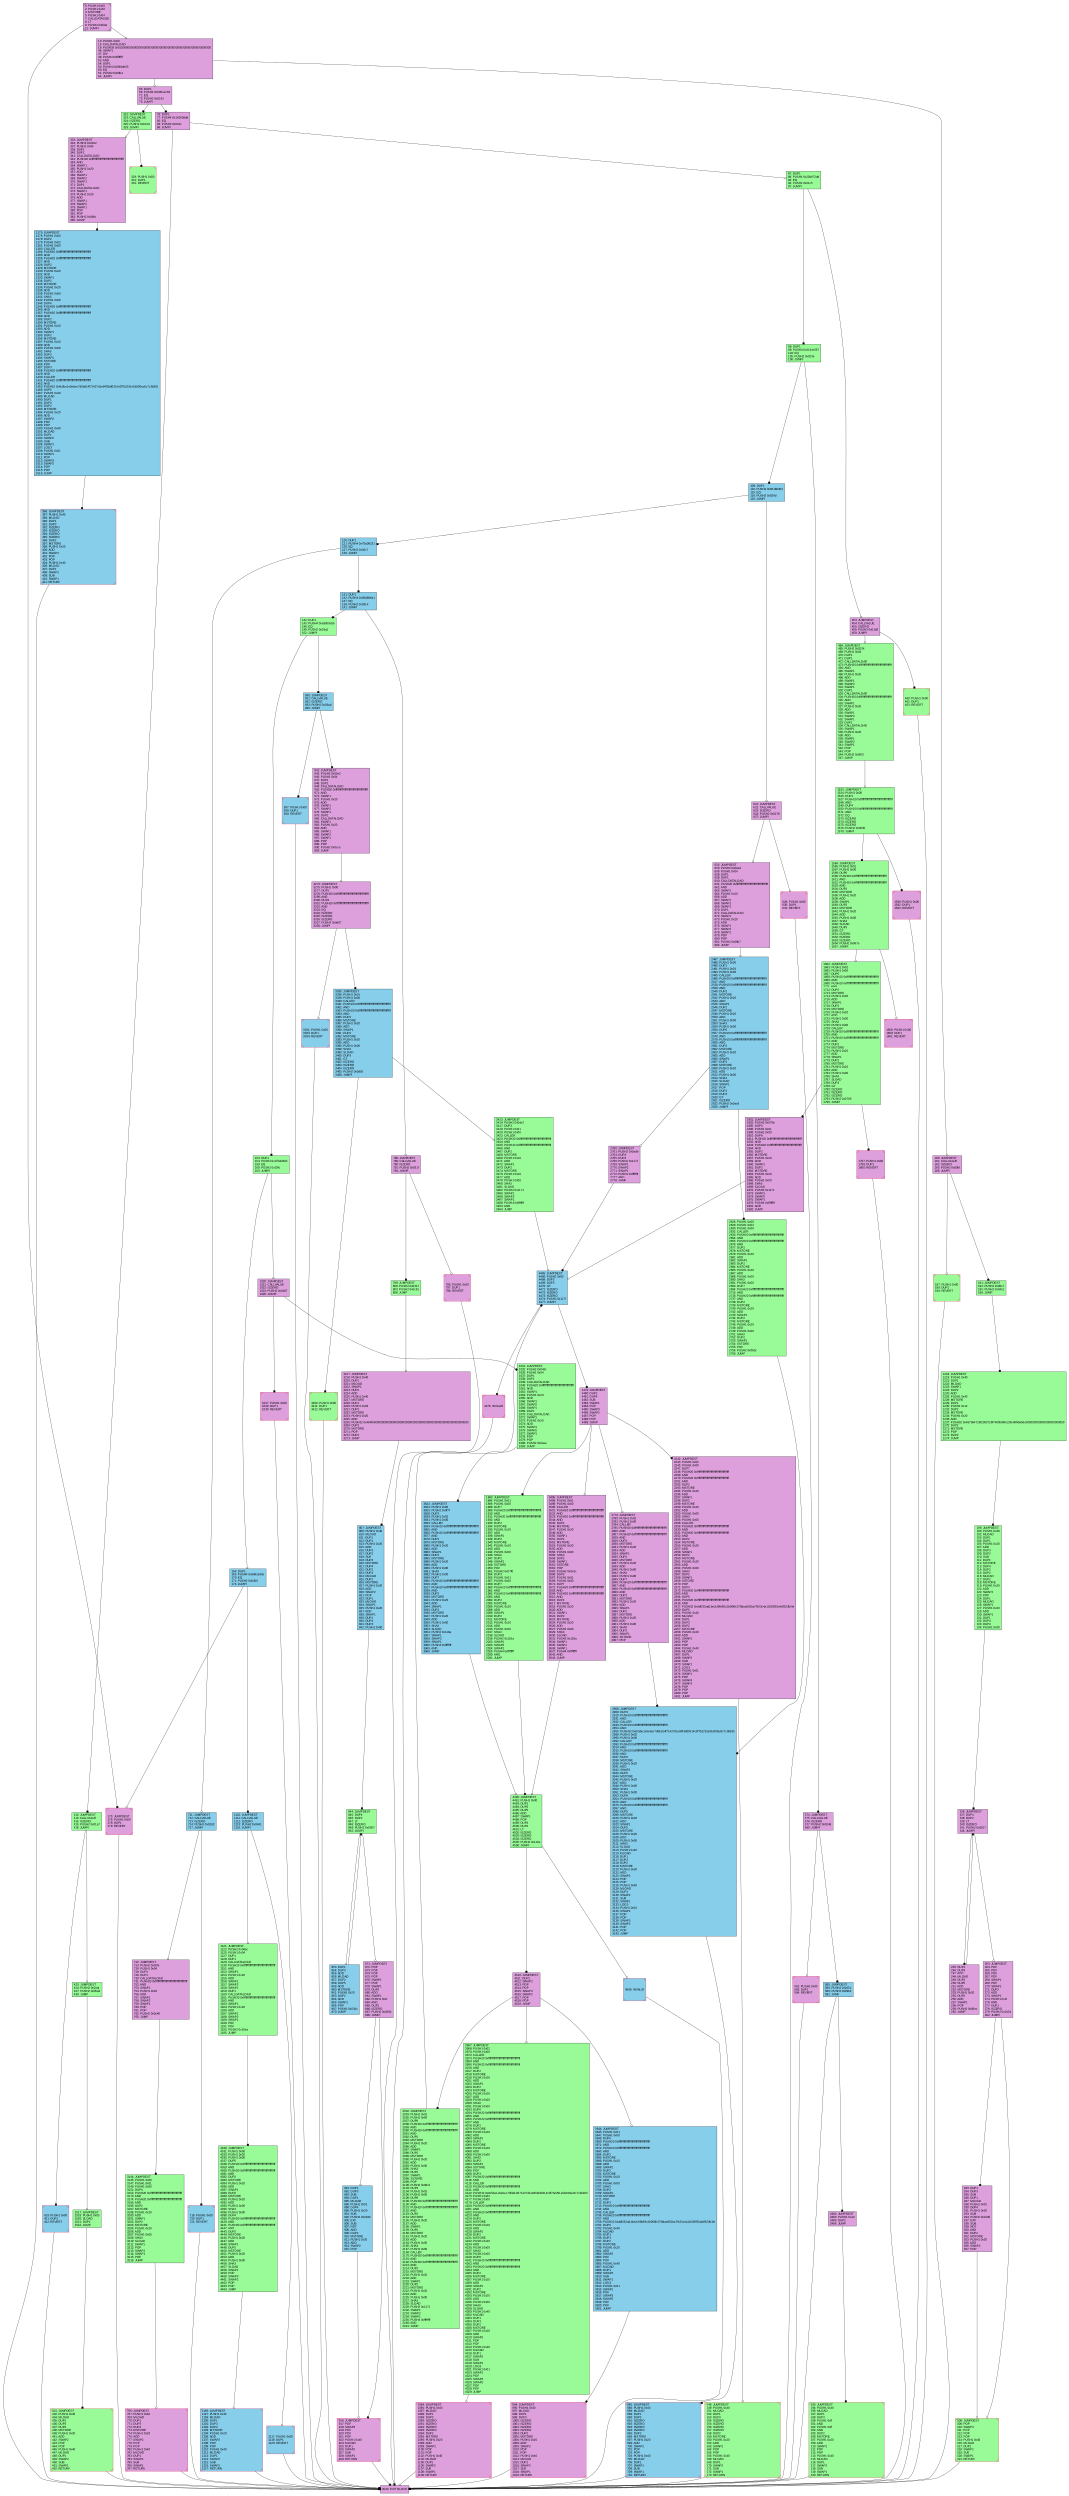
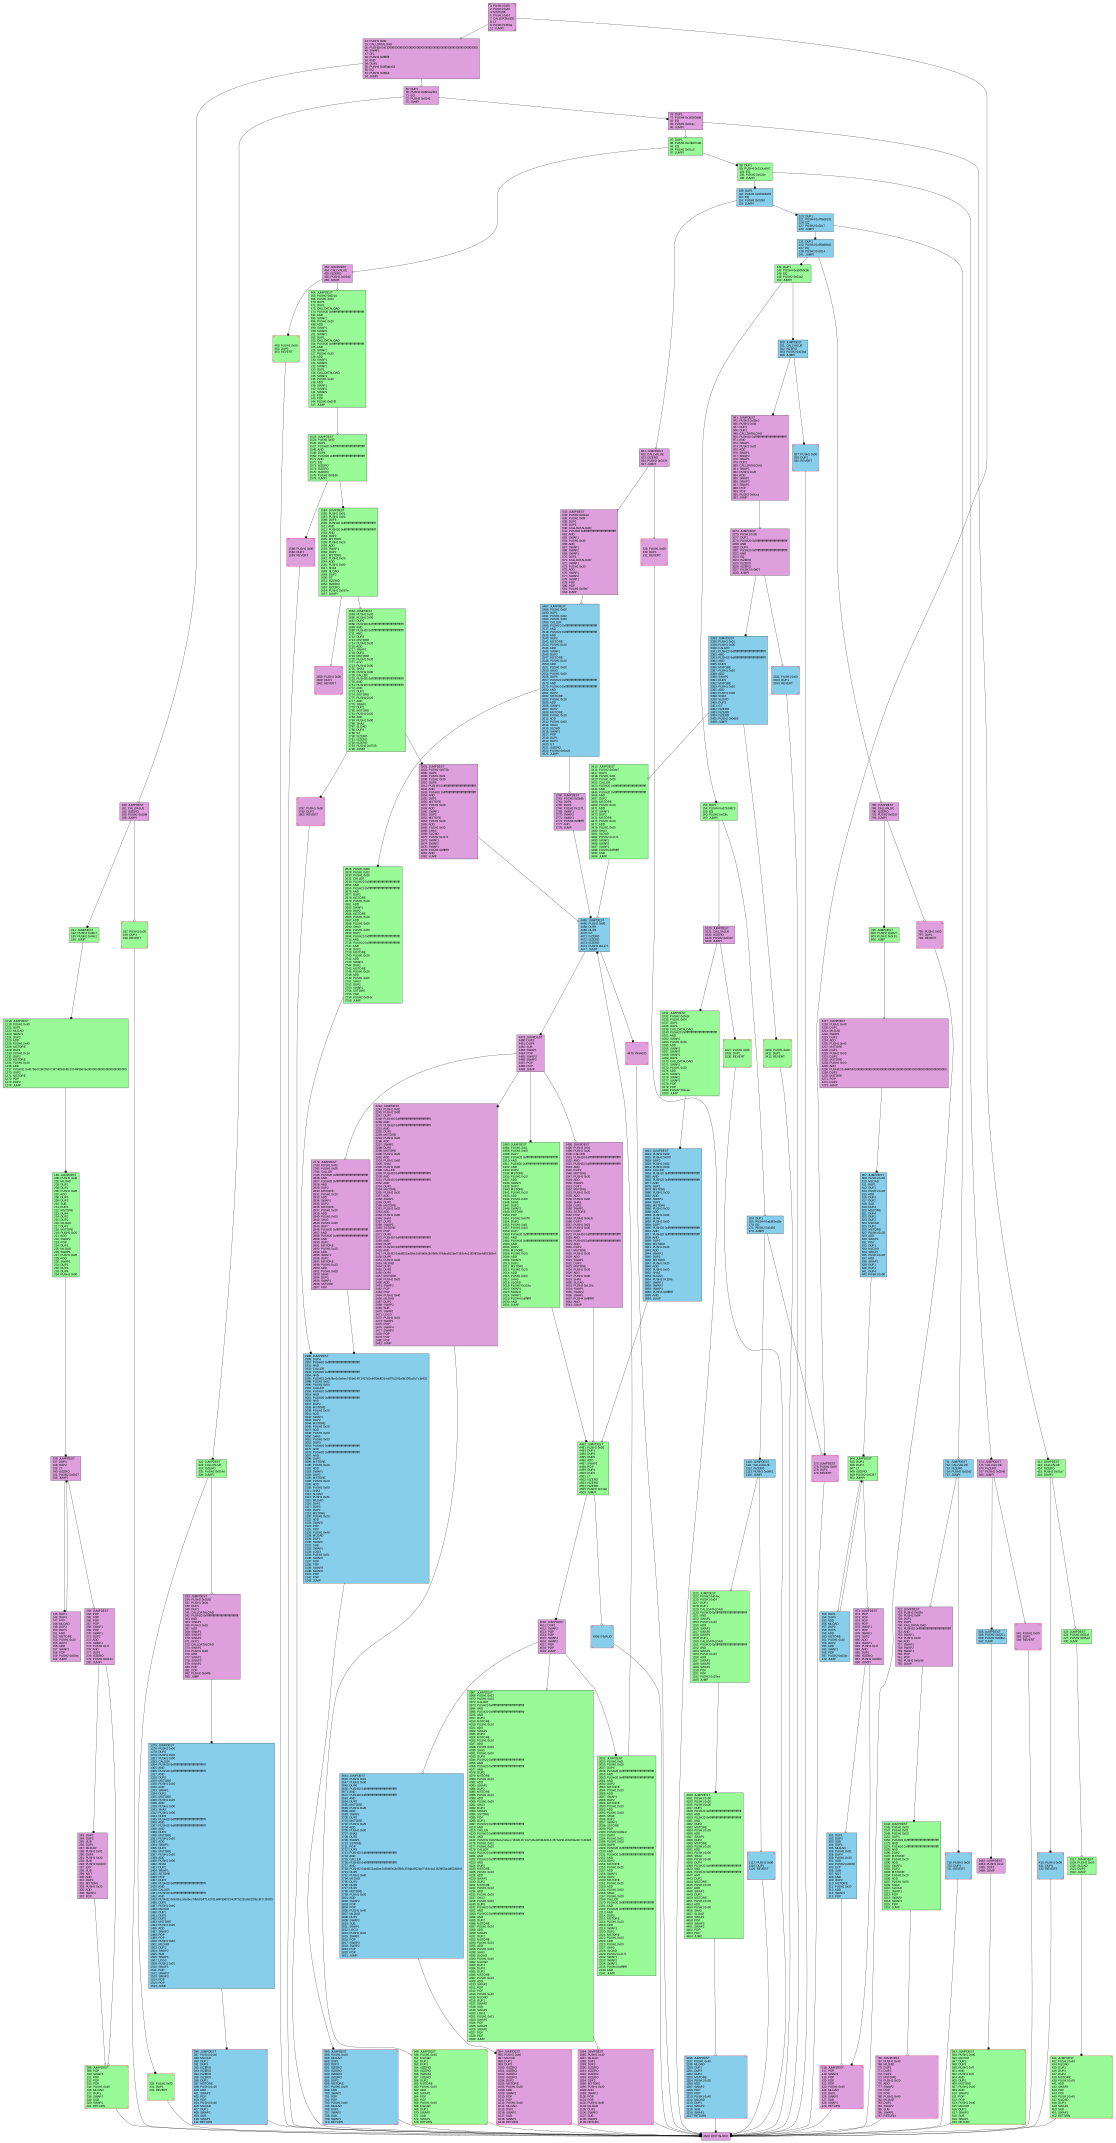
node "1027: PUSH1 0x00 1029: DUP1 1030: REVERT": fillcolor plum -> palegreen
edge "585: JUMPDEST 586: PUSH2 0x0251 589: PUSH2 0x09b2 592: JUMP" -> "4520: EXIT BLOCK": now "329: PUSH1 0x00 331: DUP1 332: REVERT" -> "4520: EXIT BLOCK"
